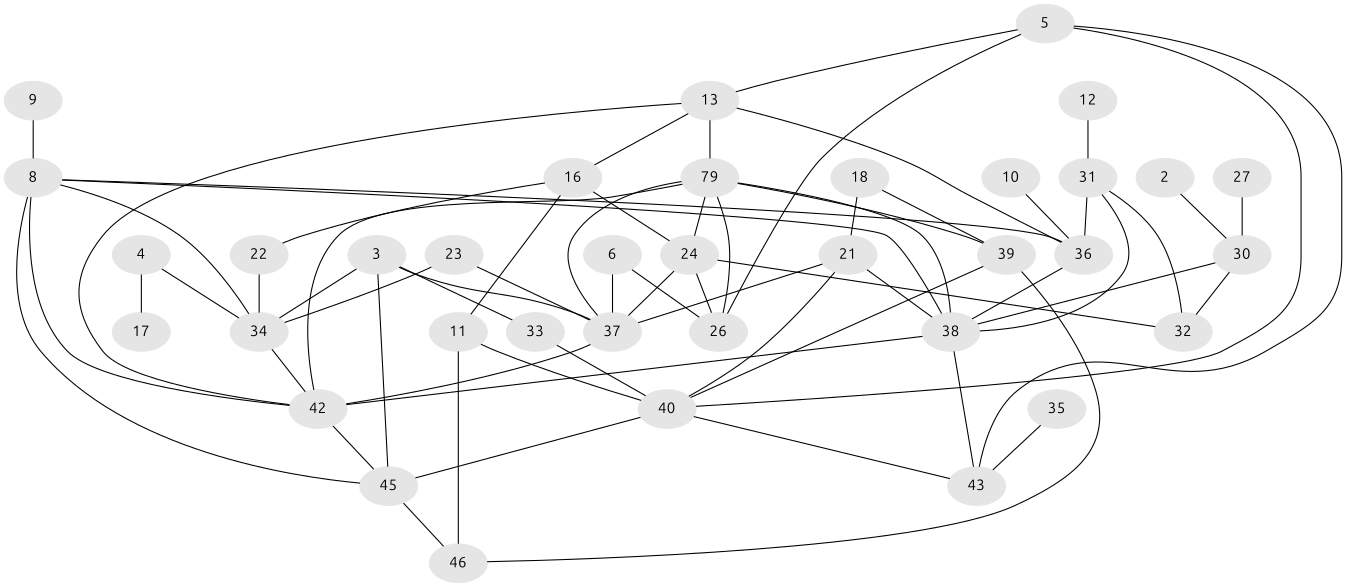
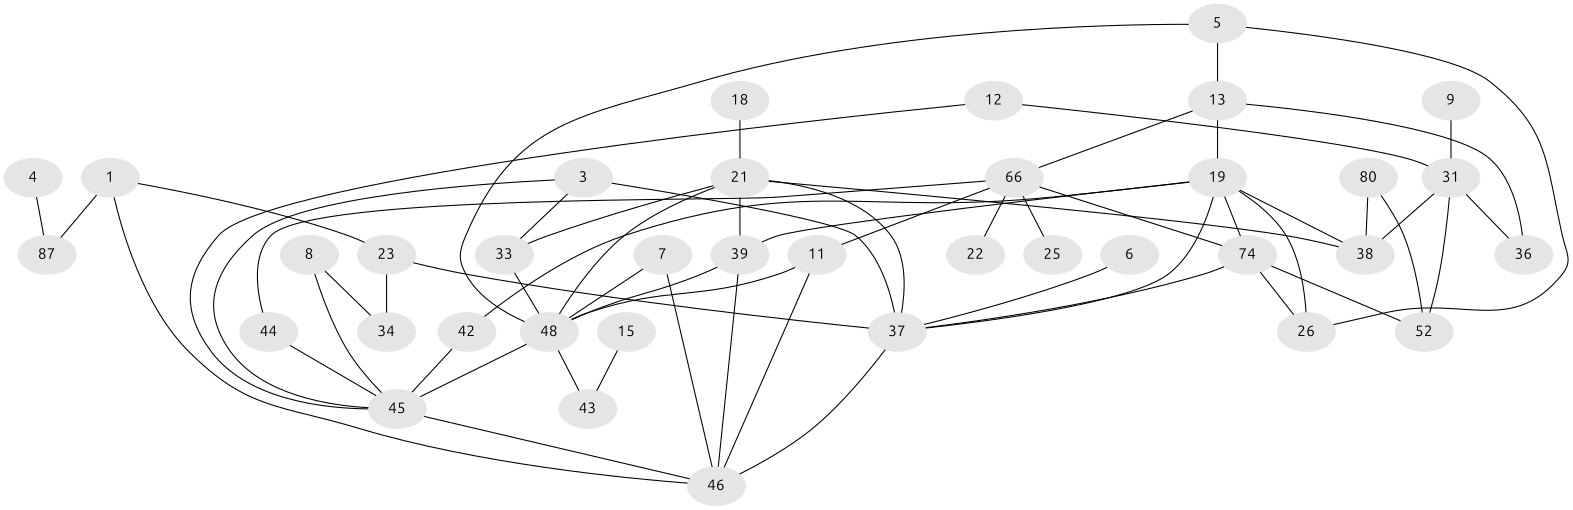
edge "9" -- "8": now "9" -- "31"
edge "13" -- "42": removed
edge "12" -- "45": added
node "1": added
node "16": label "16" -> "66"
node "79": label "79" -> "19"
node "10": removed
node "2": removed
node "27": removed
edge "8" -- "36": removed
edge "8" -- "38": removed
edge "21" -- "33": added
edge "18" -- "39": now "21" -- "39"
node "7": added
node "24": label "24" -> "74"
node "25": added
node "30": label "30" -> "80"
edge "5" -- "43": removed
edge "4" -- "34": removed
edge "3" -- "34": removed
edge "6" -- "26": removed
edge "36" -- "38": removed
edge "22" -- "34": removed
node "17": label "17" -> "87"
node "44": added
node "32": label "32" -> "52"
edge "8" -- "42": removed
edge "34" -- "42": removed
edge "38" -- "42": removed
edge "37" -- "42": now "37" -- "46"
node "40": label "40" -> "48"
edge "38" -- "43": removed
node "35": label "35" -> "15"
